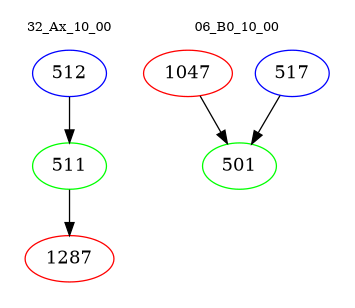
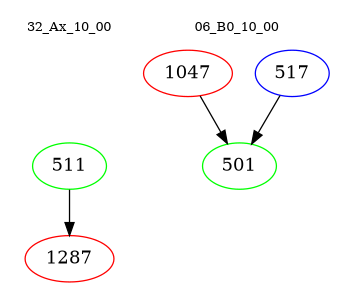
node "512": removed
